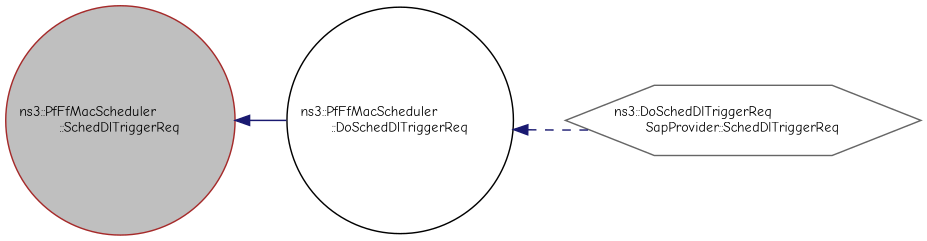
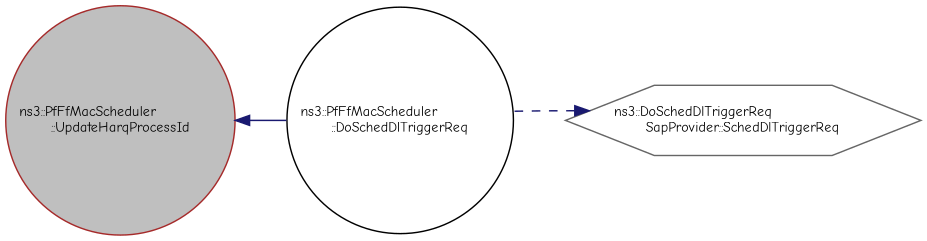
node "ns3::PfFfMacScheduler ::SchedDlTriggerReq": label "ns3::PfFfMacScheduler ::SchedDlTriggerReq" -> "ns3::PfFfMacScheduler ::UpdateHarqProcessId"
edge "ns3::DoSchedDlTriggerReq SapProvider::SchedDlTriggerReq" -> "ns3::PfFfMacScheduler ::DoSchedDlTriggerReq": reversed
